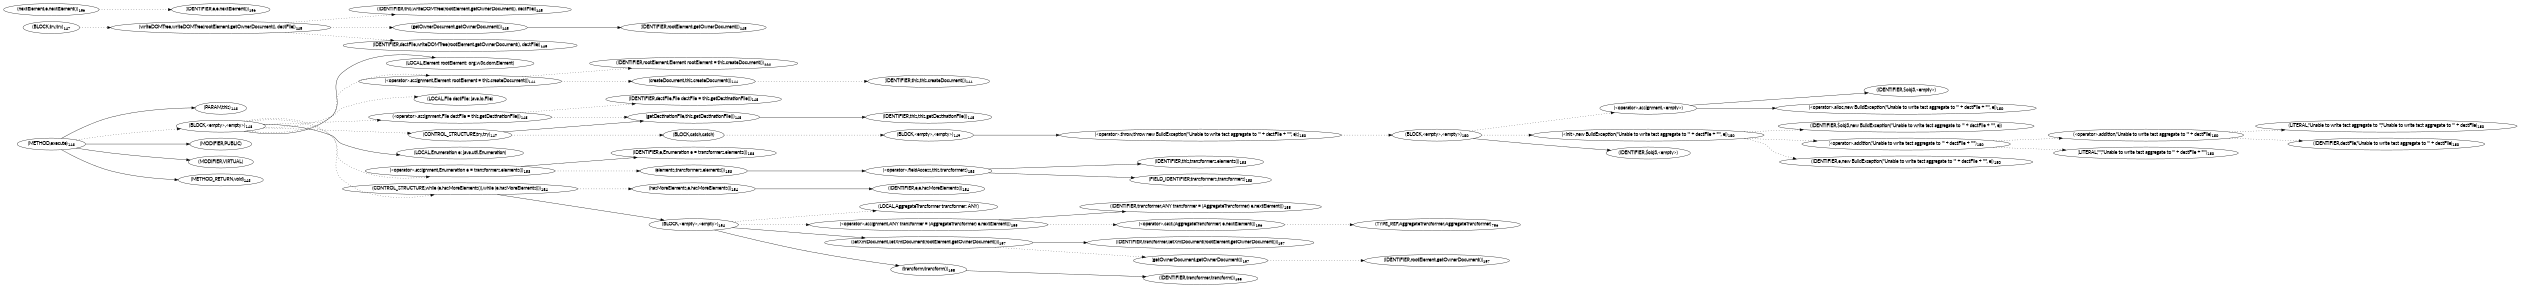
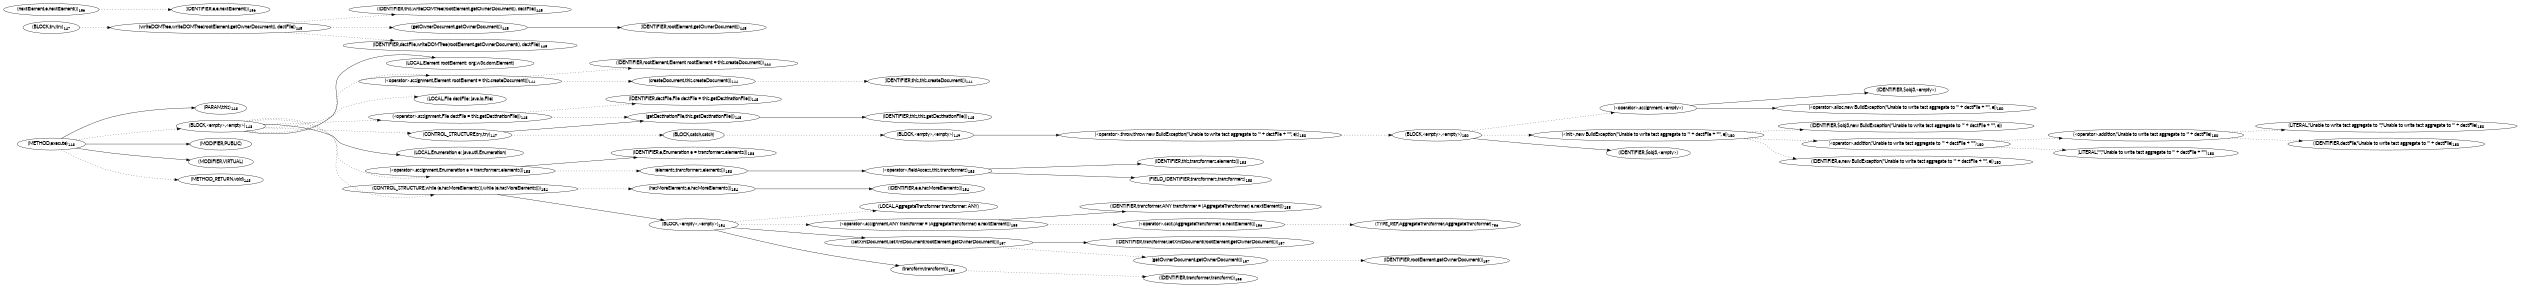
edge "(METHOD,execute)" -> "(METHOD_RETURN,void)": style solid -> dotted
edge "(transform,transform())" -> "(IDENTIFIER,transformer,transform())": style solid -> dotted
